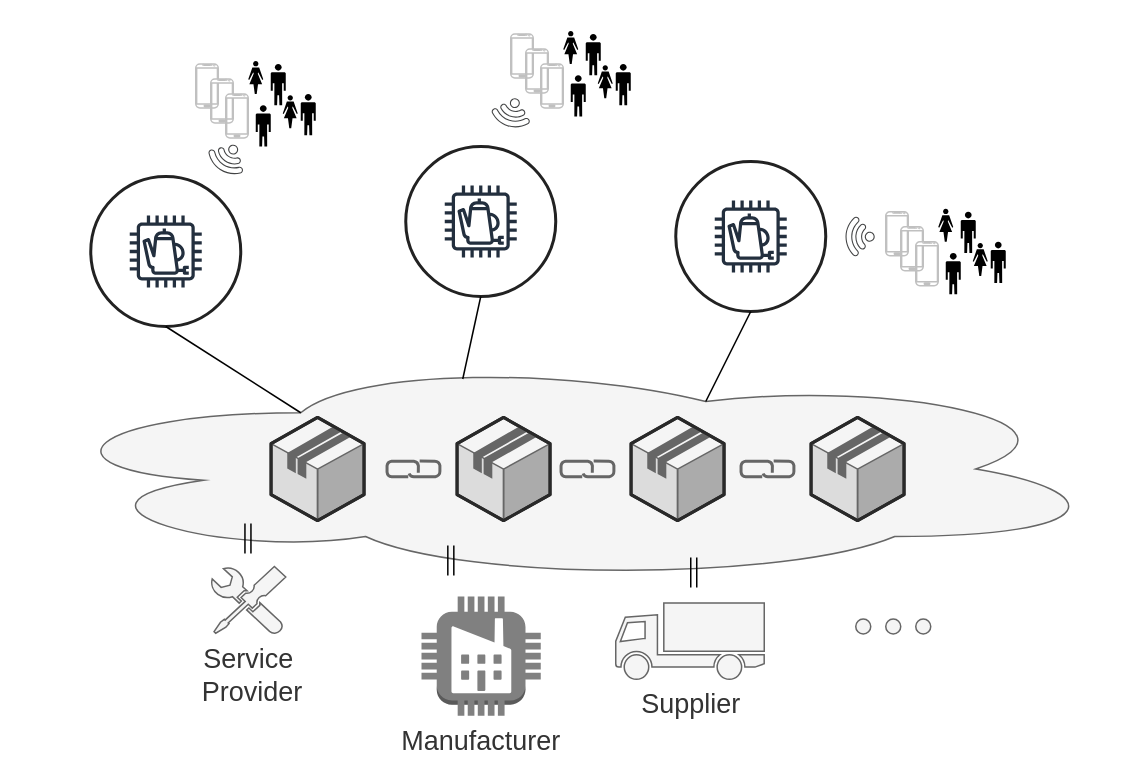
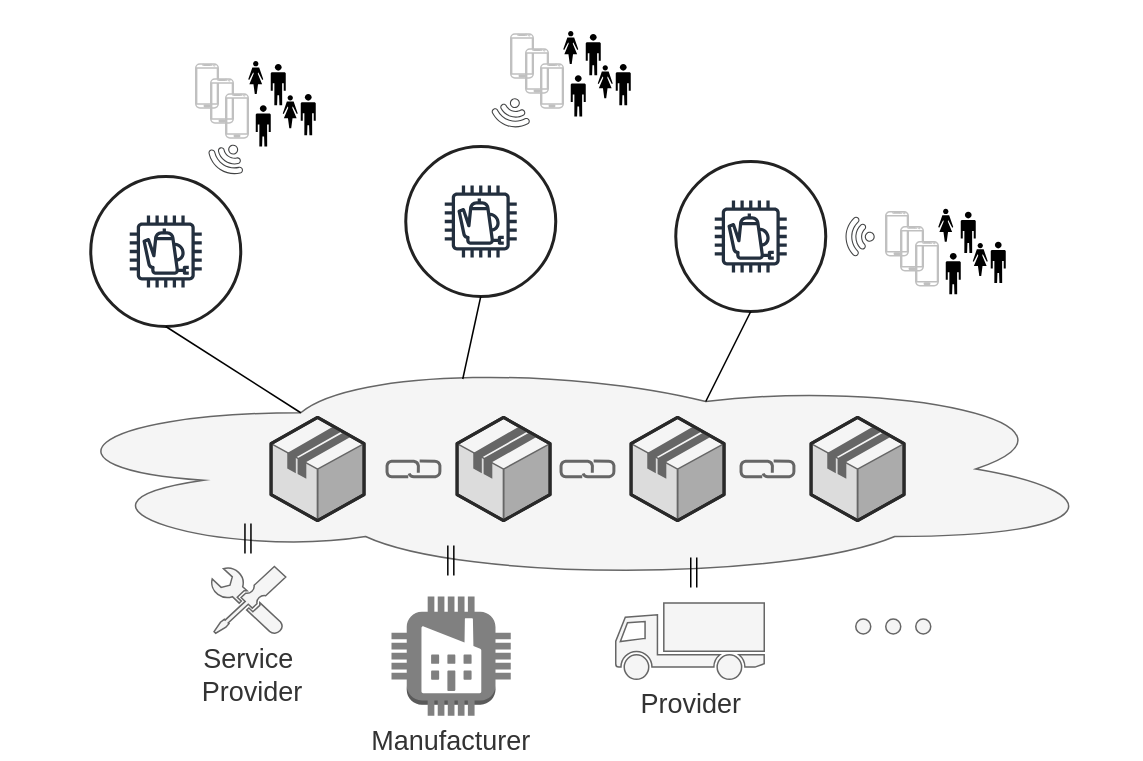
node "Manufacturer": moved (481, 656) -> (451, 656)
node "Supplier": label "Supplier" -> "Provider"
